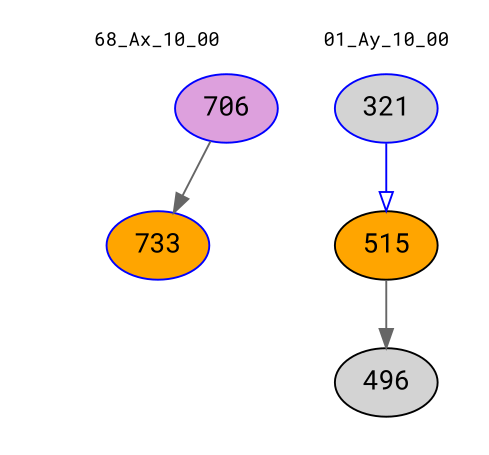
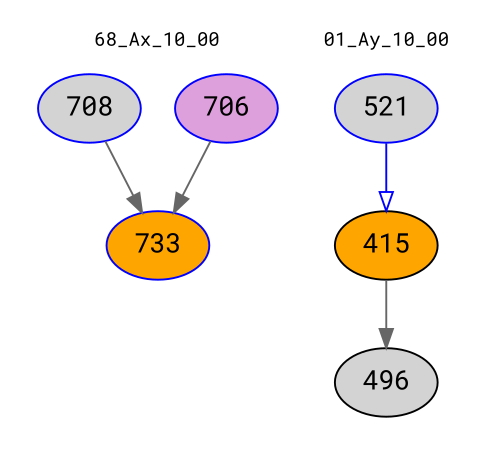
node "708": added
node "321": label "321" -> "521"
node "515": label "515" -> "415"
